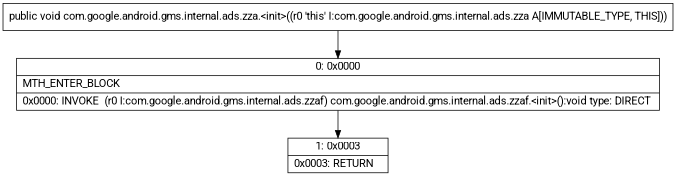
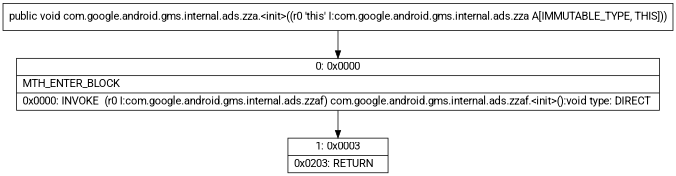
node "1: 0x0003": text "0x0003: RETURN" -> "0x0203: RETURN"
